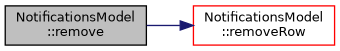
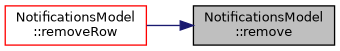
edge "NotificationsModel ::remove" -> "NotificationsModel ::removeRow": reversed
